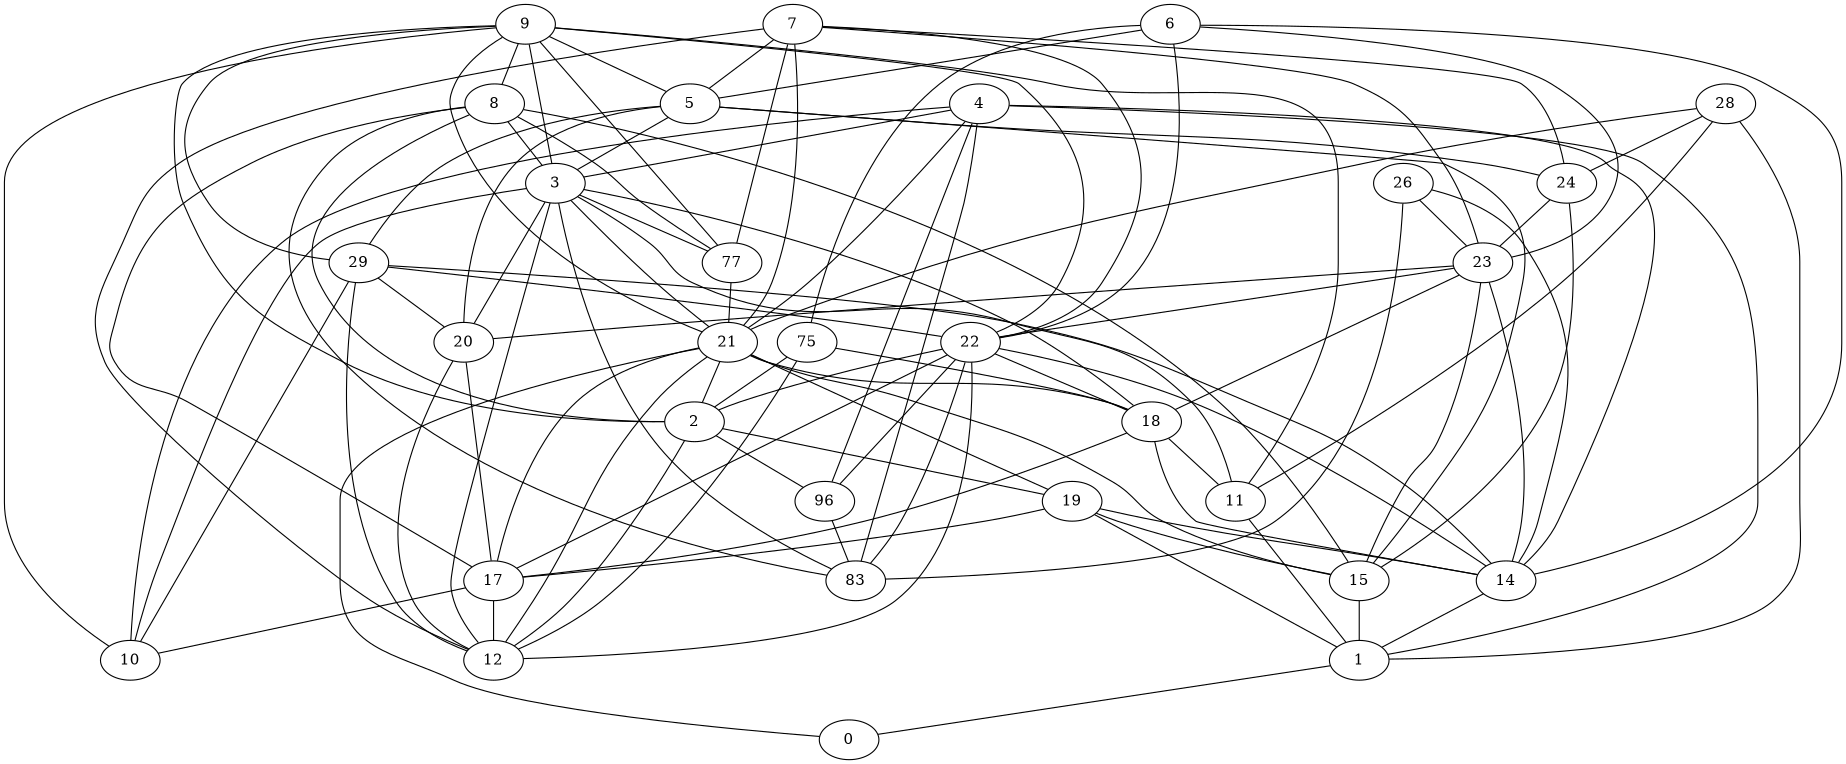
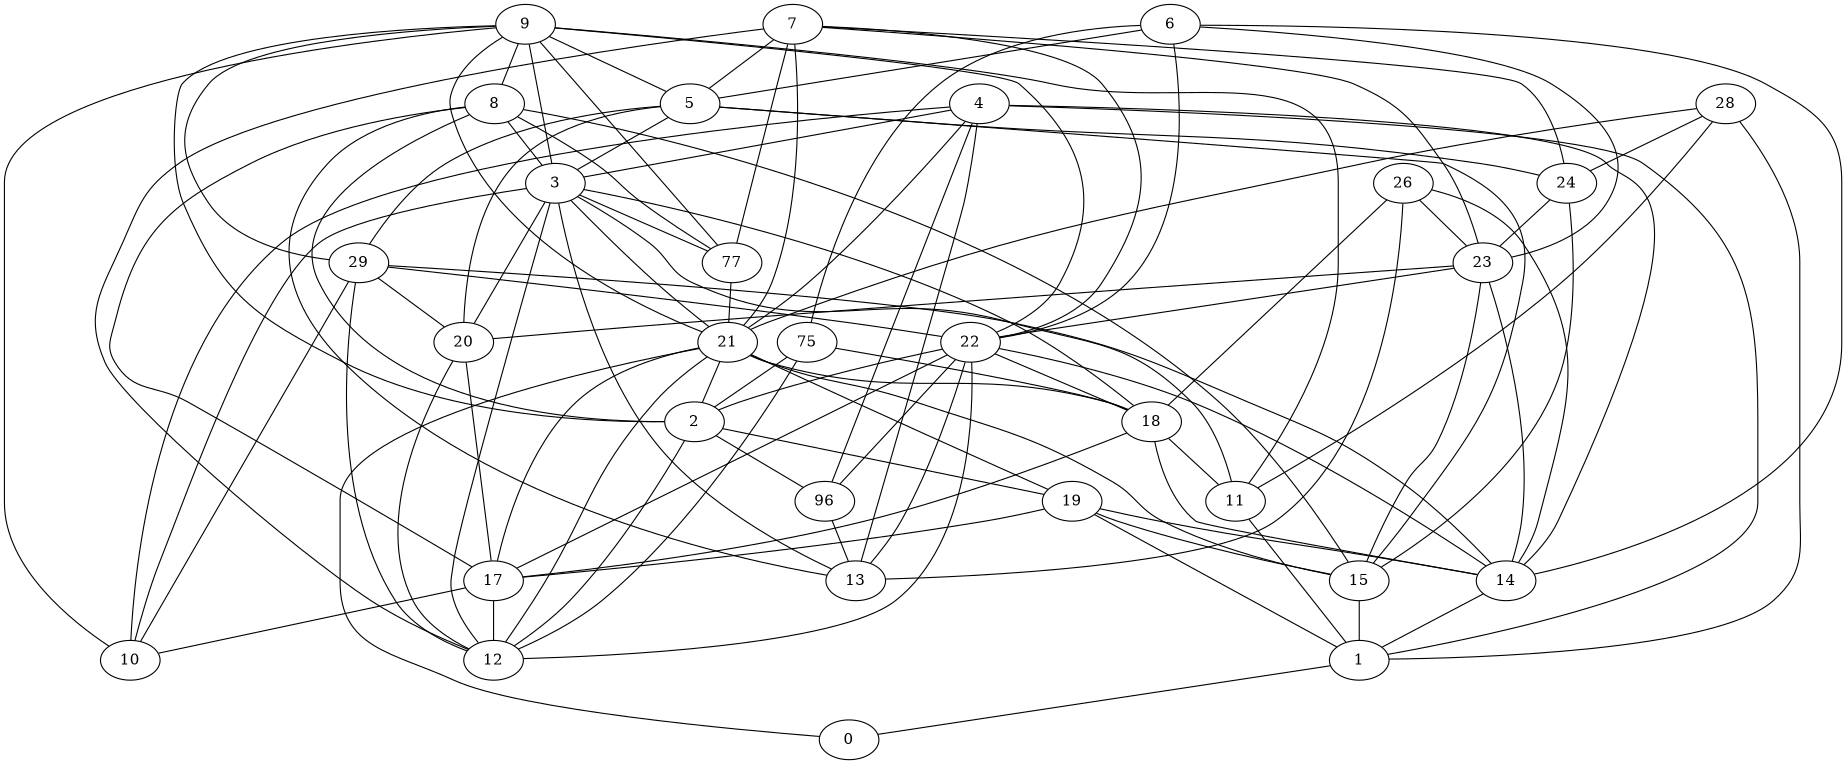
edge "23" -- "18": now "26" -- "18"
node "83": label "83" -> "13"
